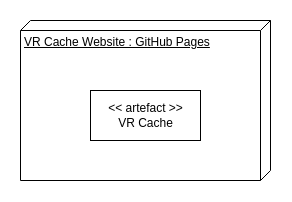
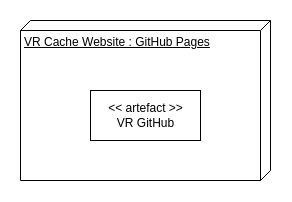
node "<< artefact >> VR Cache": label "<< artefact >> VR Cache" -> "<< artefact >> VR GitHub"
